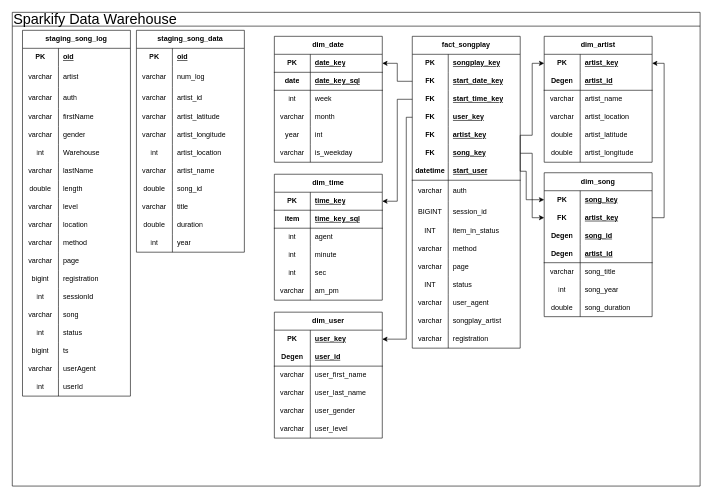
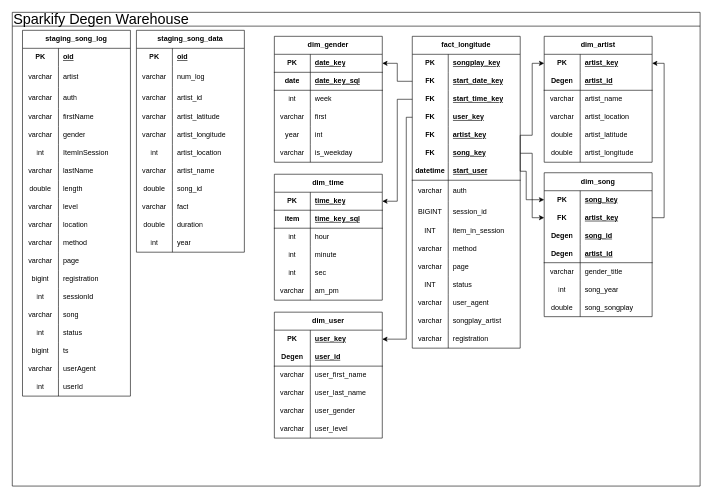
node "Sparkify Data Warehouse": label "Sparkify Data Warehouse" -> "Sparkify Degen Warehouse"
node "dim_date": label "dim_date" -> "dim_gender"
node "fact_songplay": label "fact_songplay" -> "fact_longitude"
node "month": label "month" -> "first"
node "Warehouse": label "Warehouse" -> "ItemInSession"
node "title": label "title" -> "fact"
node "item_in_status": label "item_in_status" -> "item_in_session"
node "agent": label "agent" -> "hour"
node "song_title": label "song_title" -> "gender_title"
node "song_duration": label "song_duration" -> "song_songplay"
